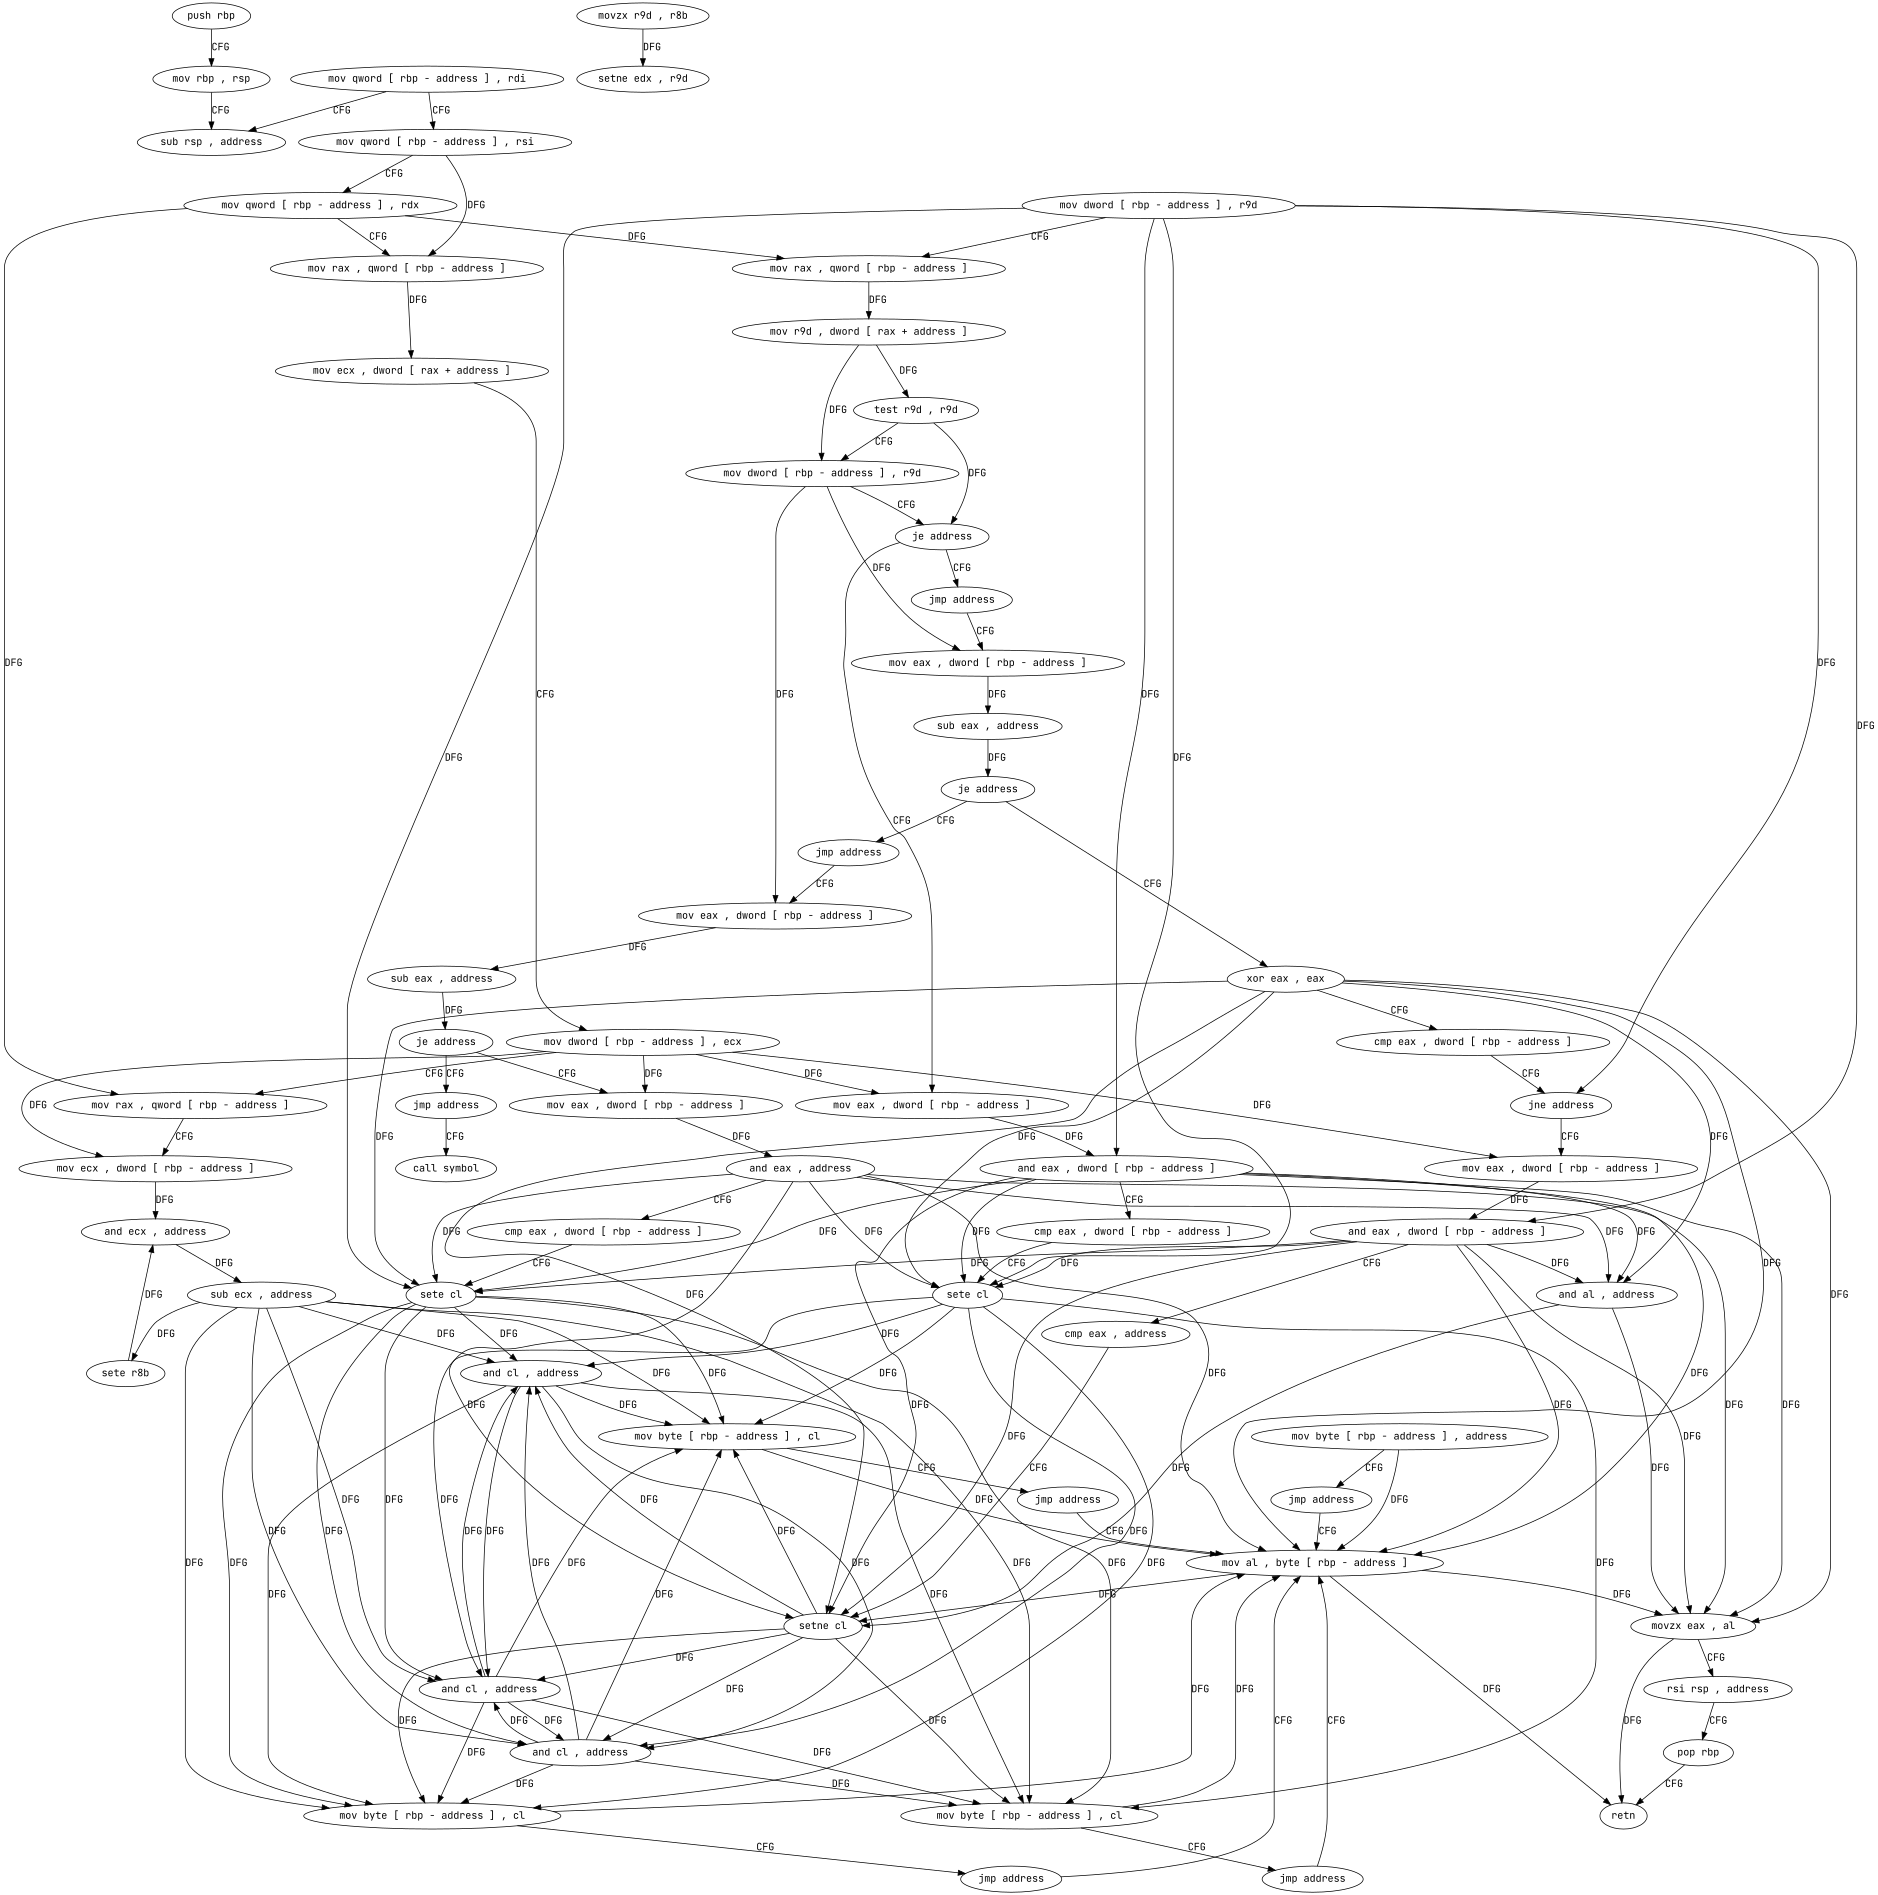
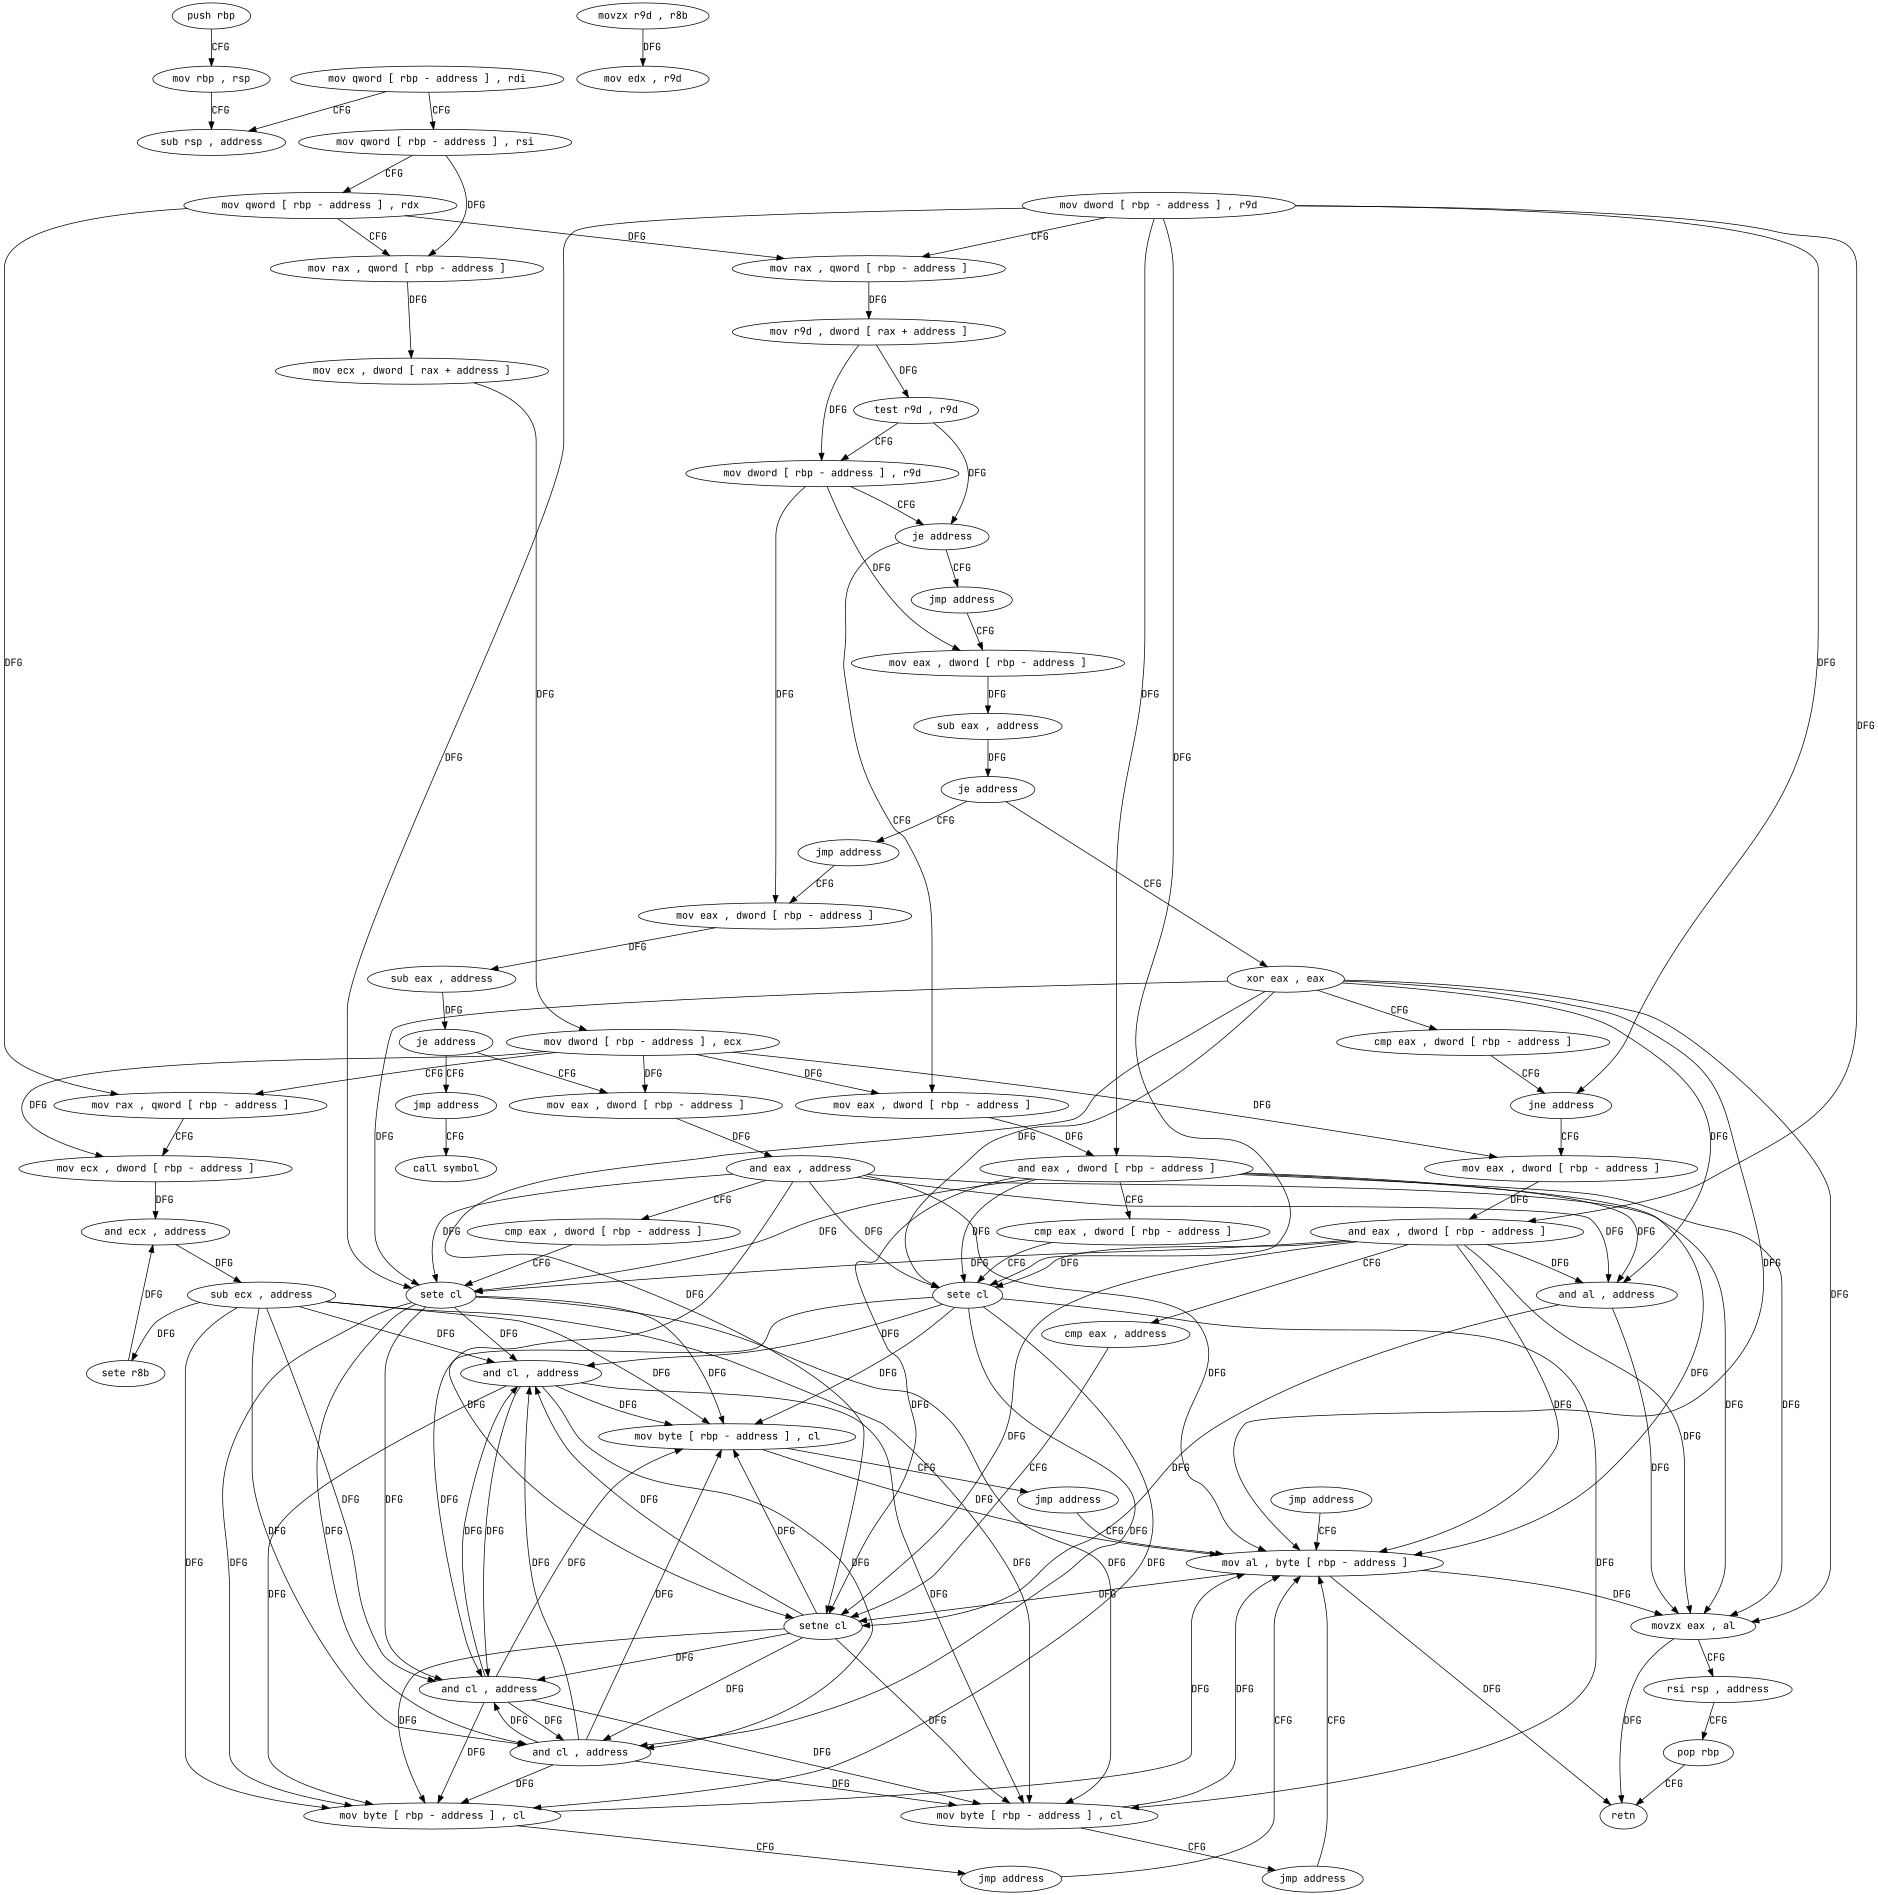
node "setne edx , r9d": label "setne edx , r9d" -> "mov edx , r9d"
edge "mov ecx , dword [ rax + address ]" -> "mov dword [ rbp - address ] , ecx": label "CFG" -> "DFG"
node "mov byte [ rbp - address ] , address": removed
